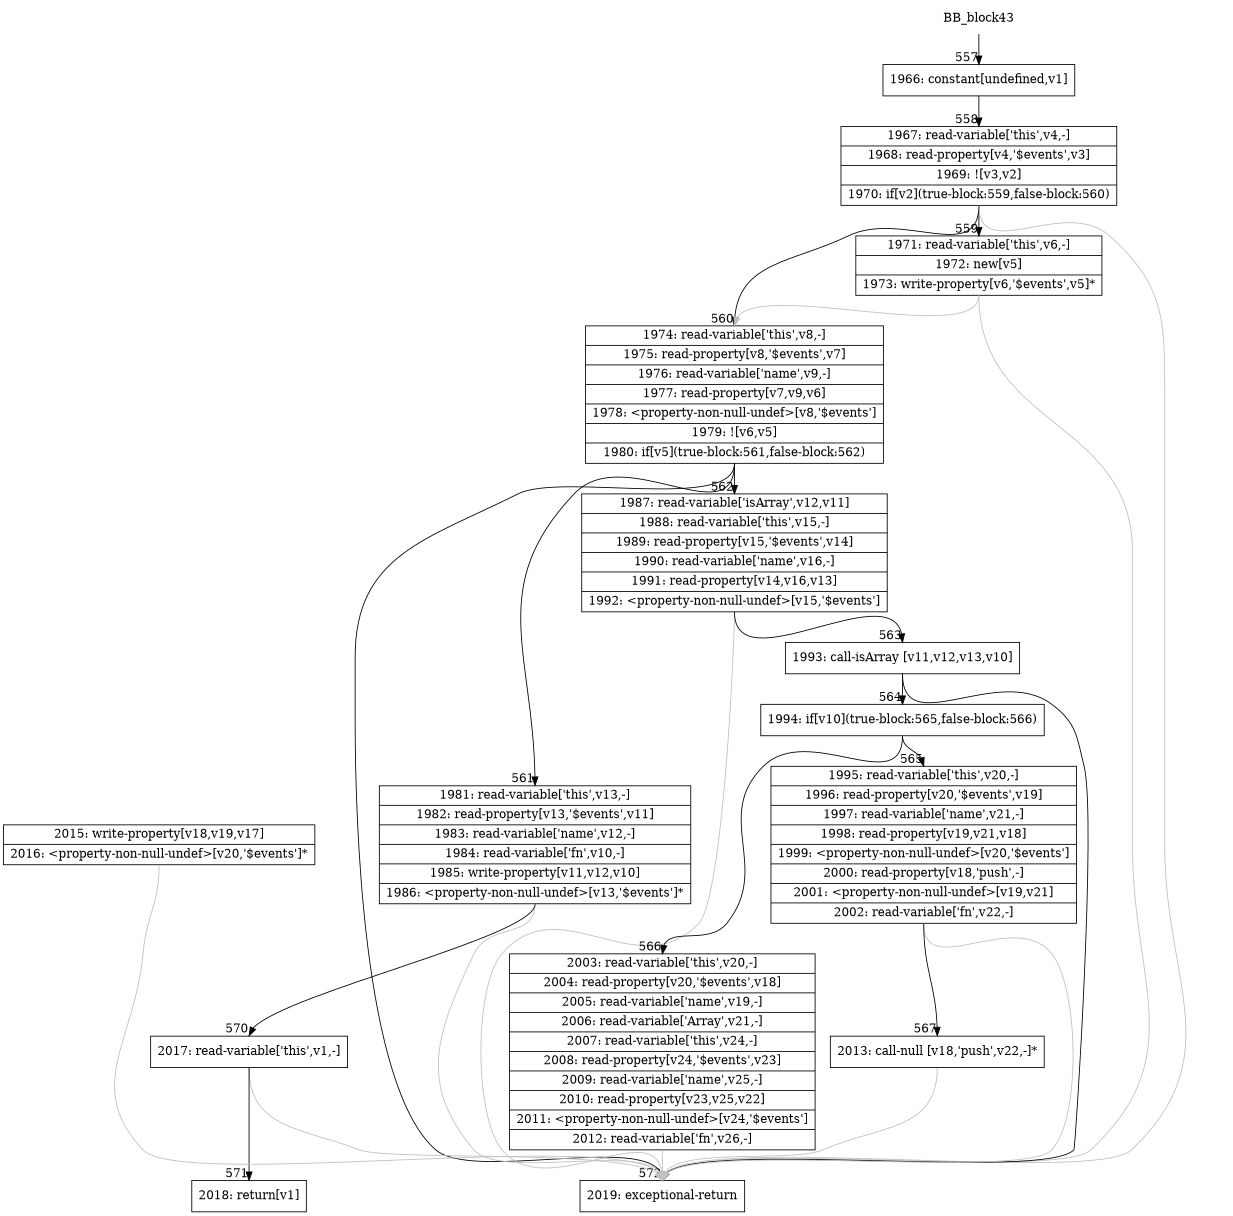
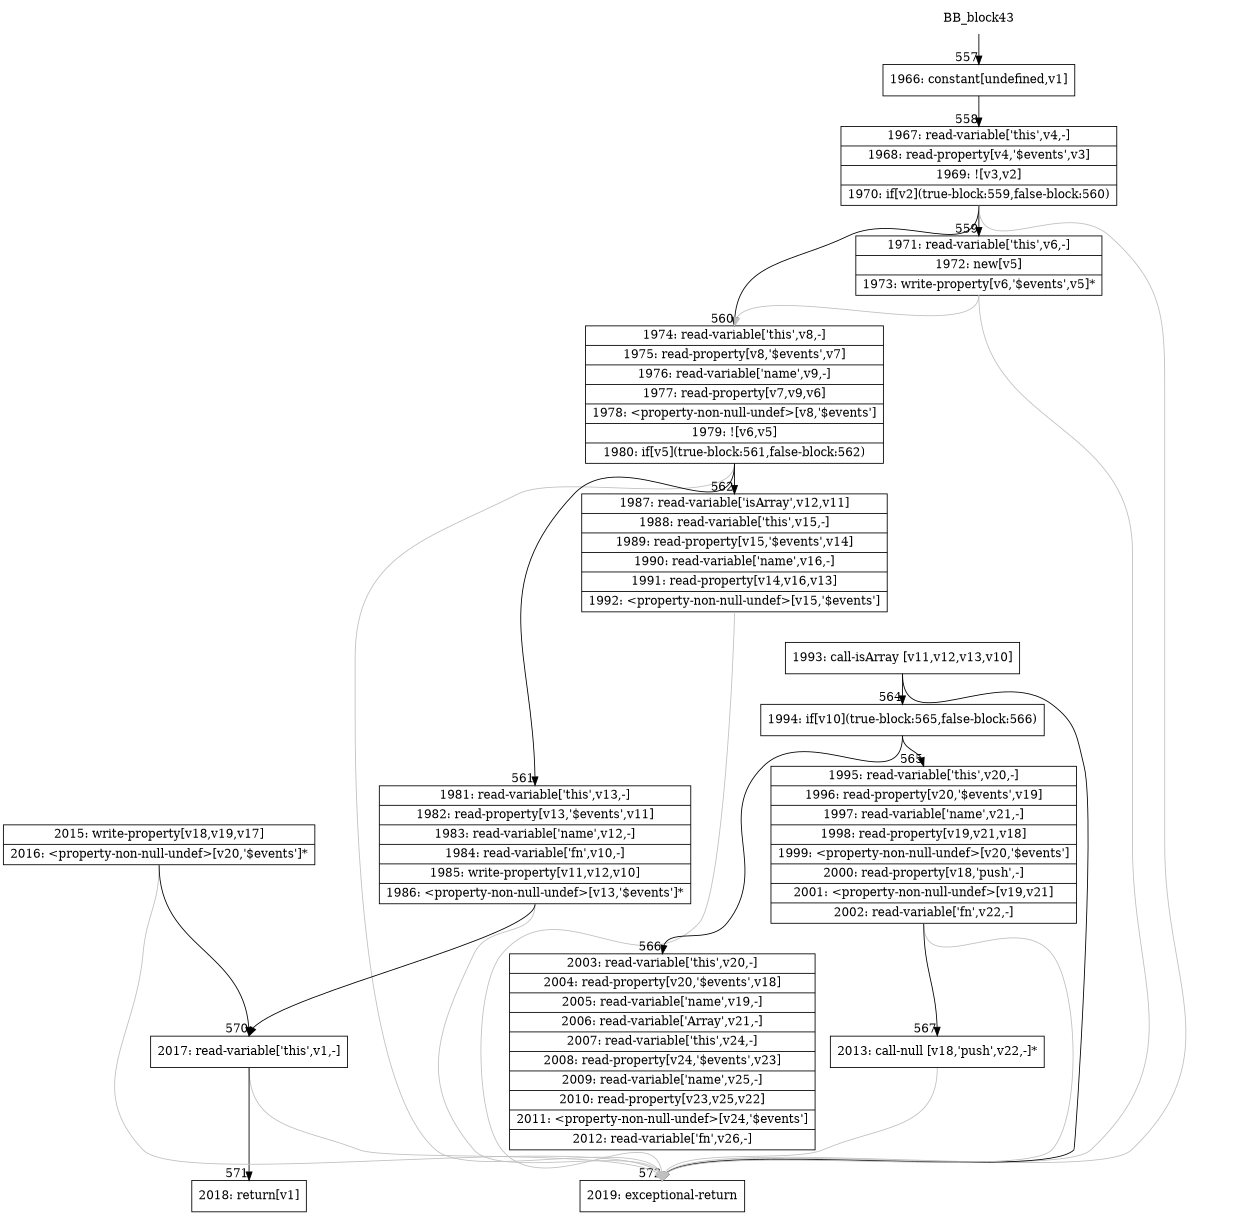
edge "1987: read-variable['isArray',v12,v11]" -> "1993: call-isArray [v11,v12,v13,v10]": removed
edge "1974: read-variable['this',v8,-]" -> "2019: exceptional-return": color black -> gray
edge "2015: write-property[v18,v19,v17]" -> "2017: read-variable['this',v1,-]": added
edge "2003: read-variable['this',v20,-]" -> "2019: exceptional-return": removed
